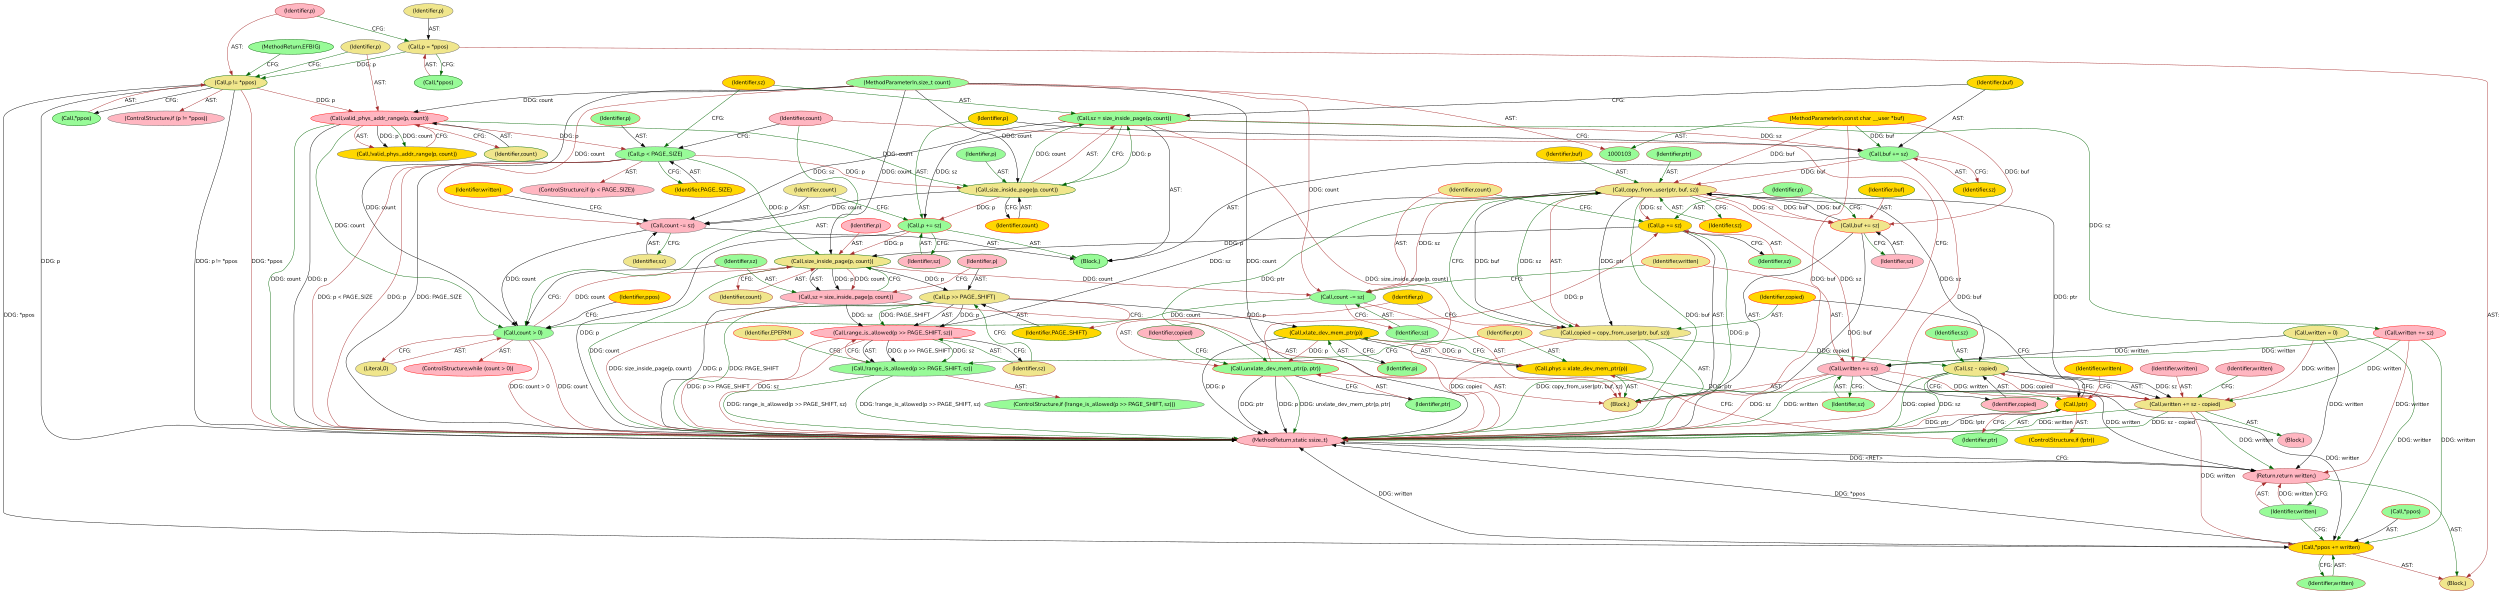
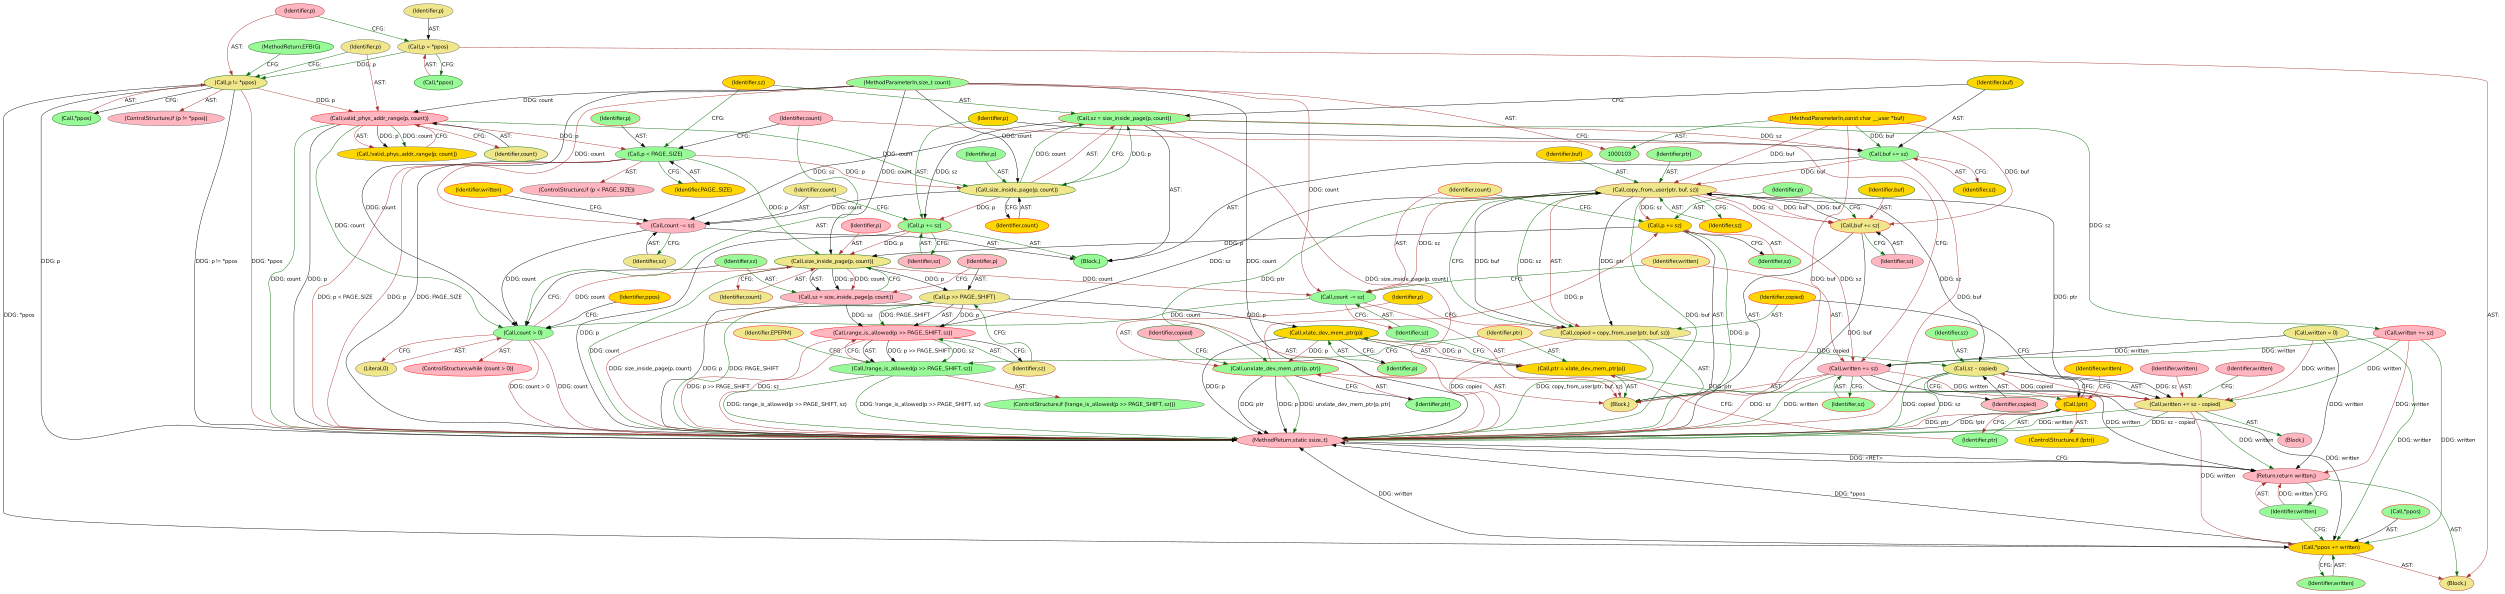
node "(Identifier,PAGE_SHIFT)": removed
node "(Call,phys = xlate_dev_mem_ptr(p))": label "(Call,phys = xlate_dev_mem_ptr(p))" -> "(Call,ptr = xlate_dev_mem_ptr(p))"
